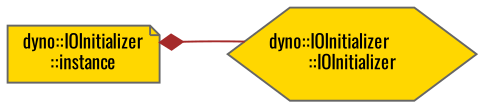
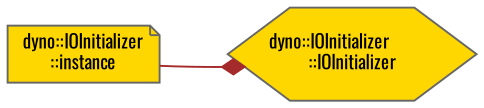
edge "dyno::IOInitializer ::IOInitializer" -> "dyno::IOInitializer ::instance": reversed
